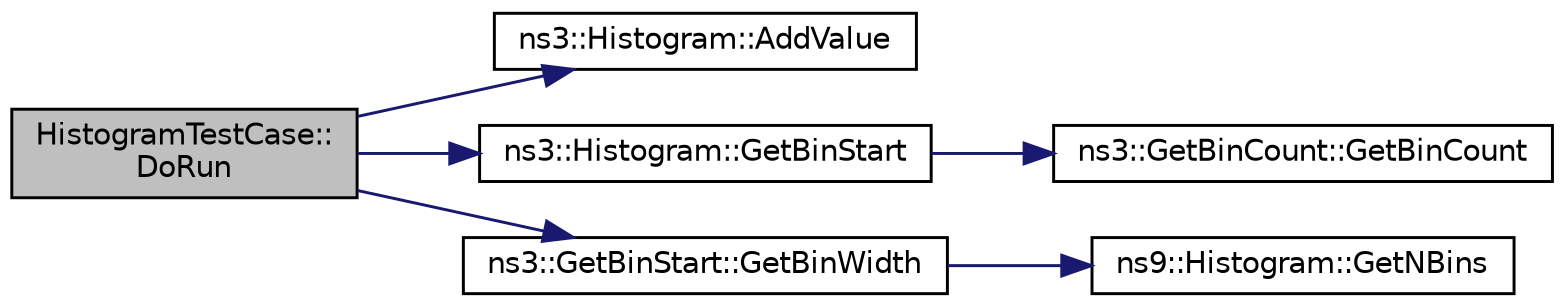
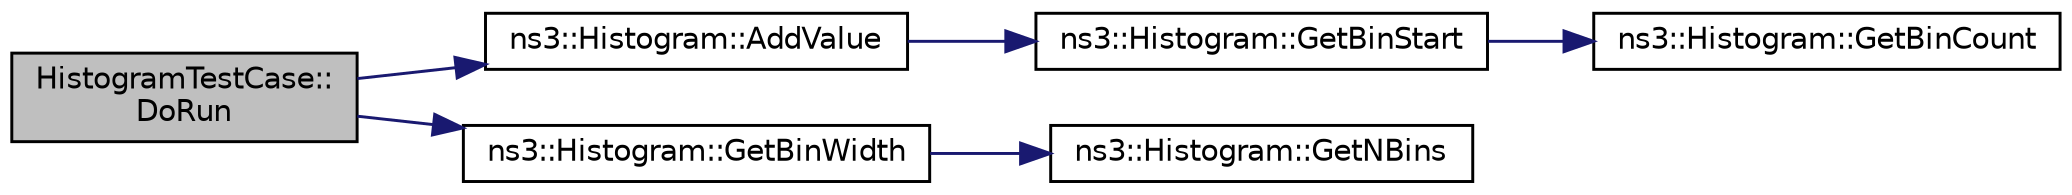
edge "HistogramTestCase:: DoRun" -> "ns3::Histogram::GetBinStart": now "ns3::Histogram::AddValue" -> "ns3::Histogram::GetBinStart"
node "ns3::GetBinCount::GetBinCount": label "ns3::GetBinCount::GetBinCount" -> "ns3::Histogram::GetBinCount"
node "ns3::GetBinStart::GetBinWidth": label "ns3::GetBinStart::GetBinWidth" -> "ns3::Histogram::GetBinWidth"
node "ns9::Histogram::GetNBins": label "ns9::Histogram::GetNBins" -> "ns3::Histogram::GetNBins"
